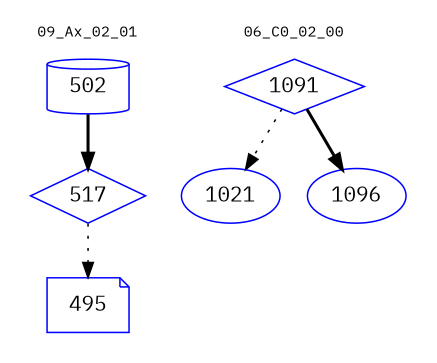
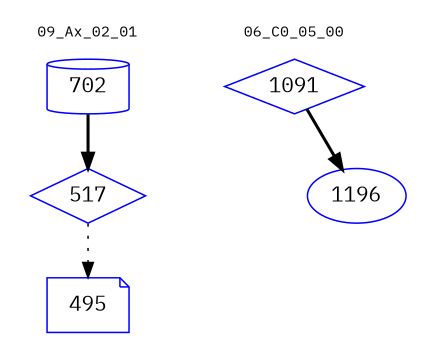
cluster "06_C0_02_00": label "06_C0_02_00" -> "06_C0_05_00"
node "502": label "502" -> "702"
node "1021": removed
node "1096": label "1096" -> "1196"
